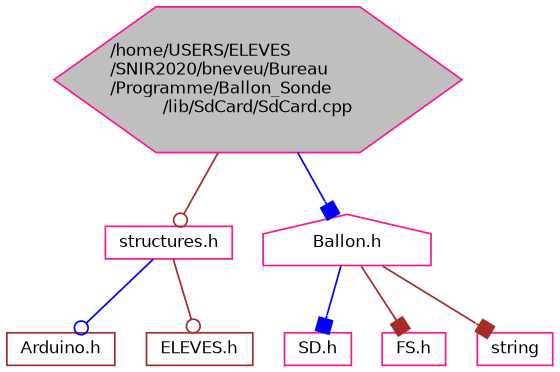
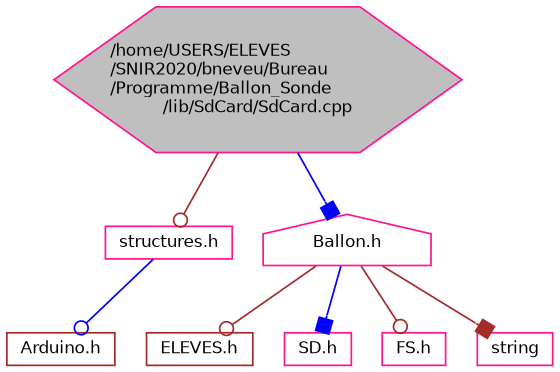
edge "structures.h" -> "ELEVES.h": now "Ballon.h" -> "ELEVES.h"
edge "Ballon.h" -> "FS.h": arrowhead box -> odot
